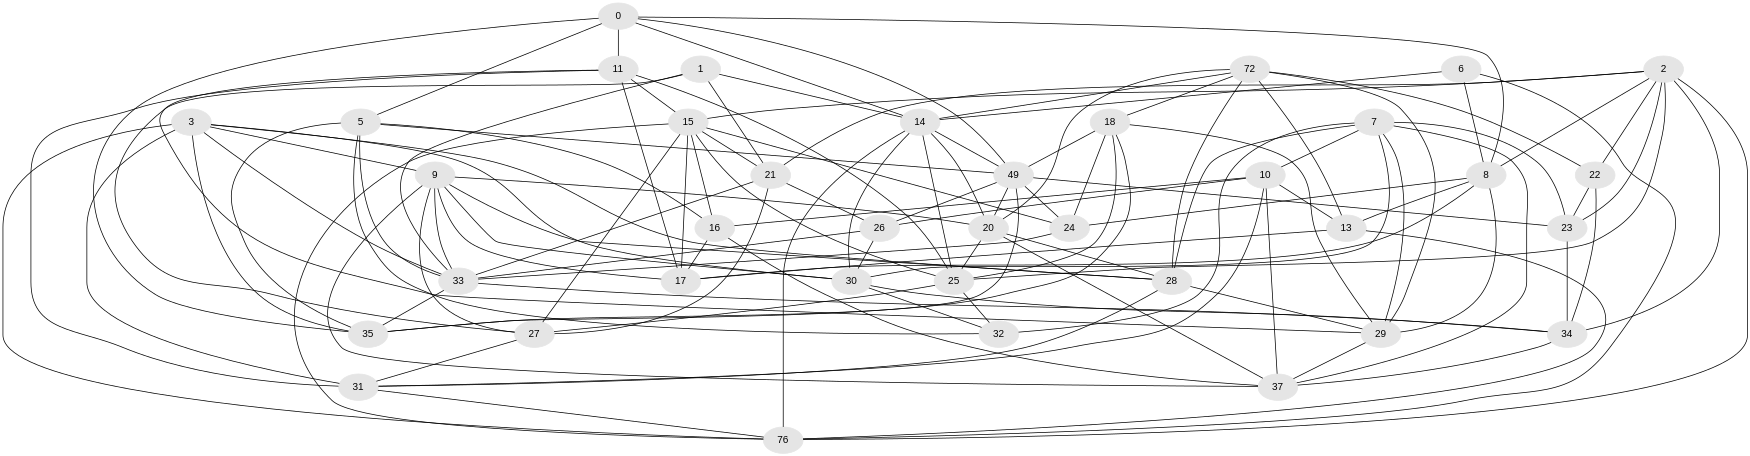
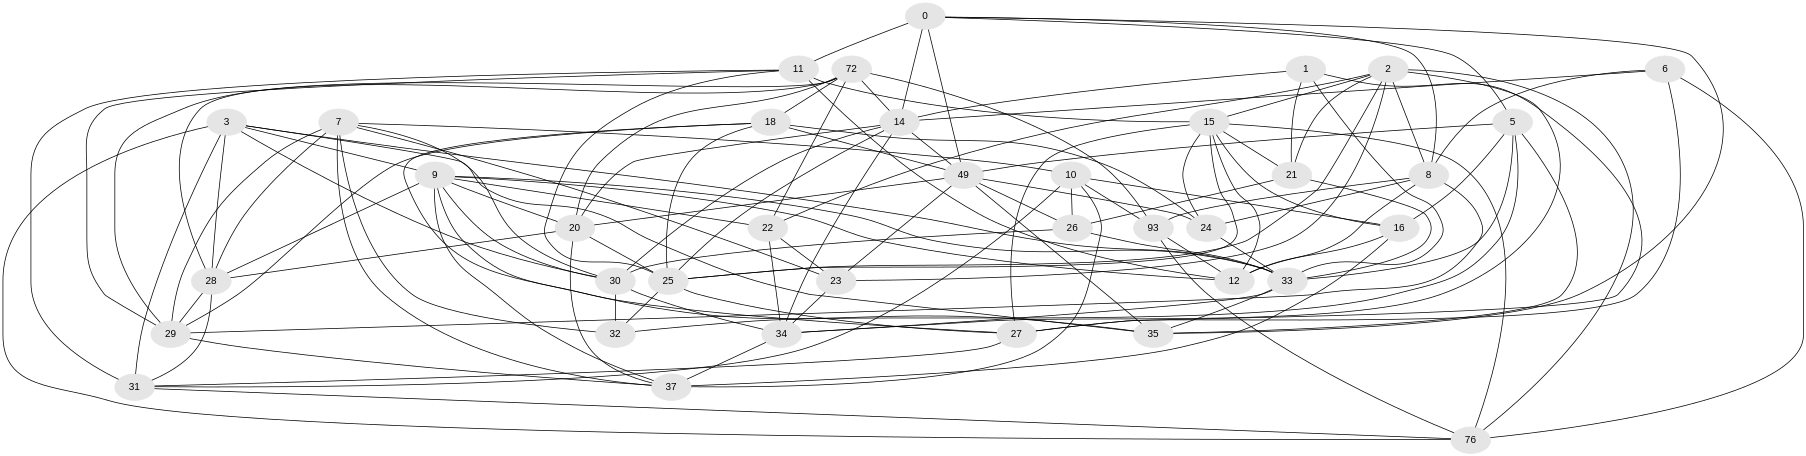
edge "9" -- "22": added
node "13": label "13" -> "93"
edge "14" -- "76": now "14" -- "34"
node "17": label "17" -> "12"
edge "21" -- "27": now "6" -- "27"
